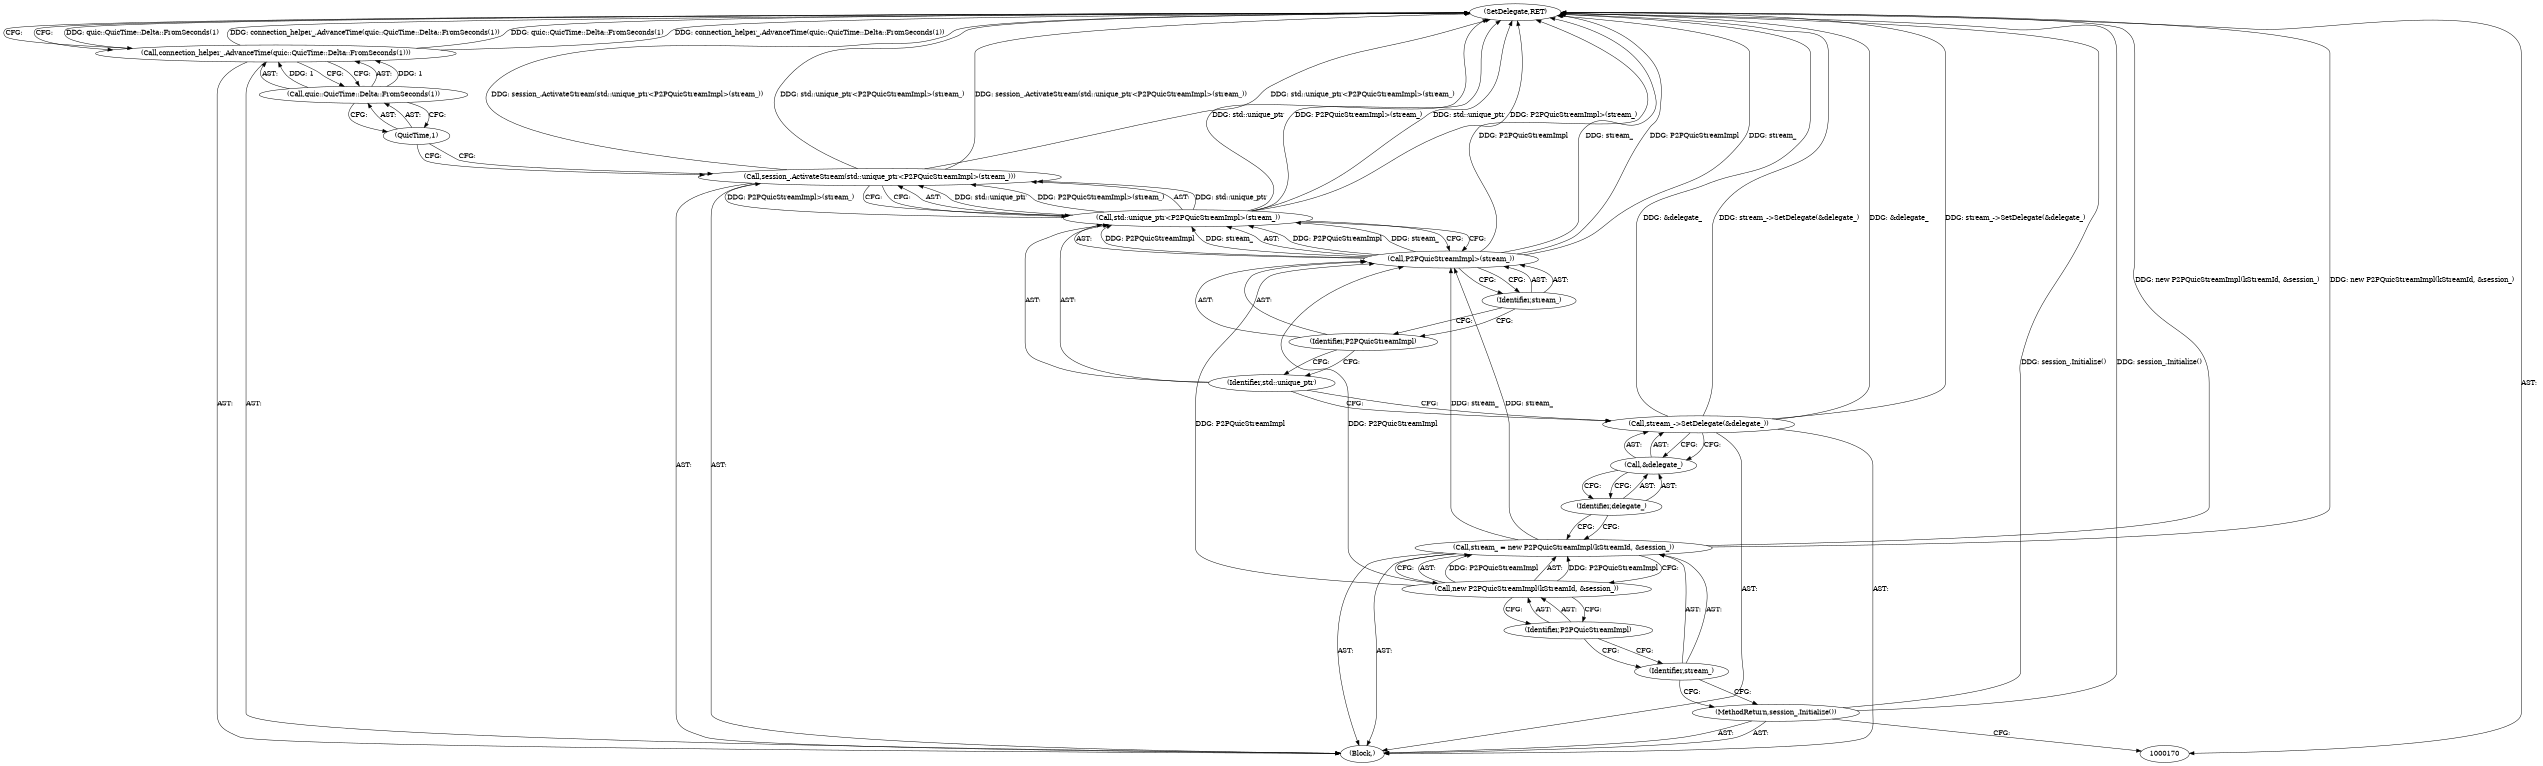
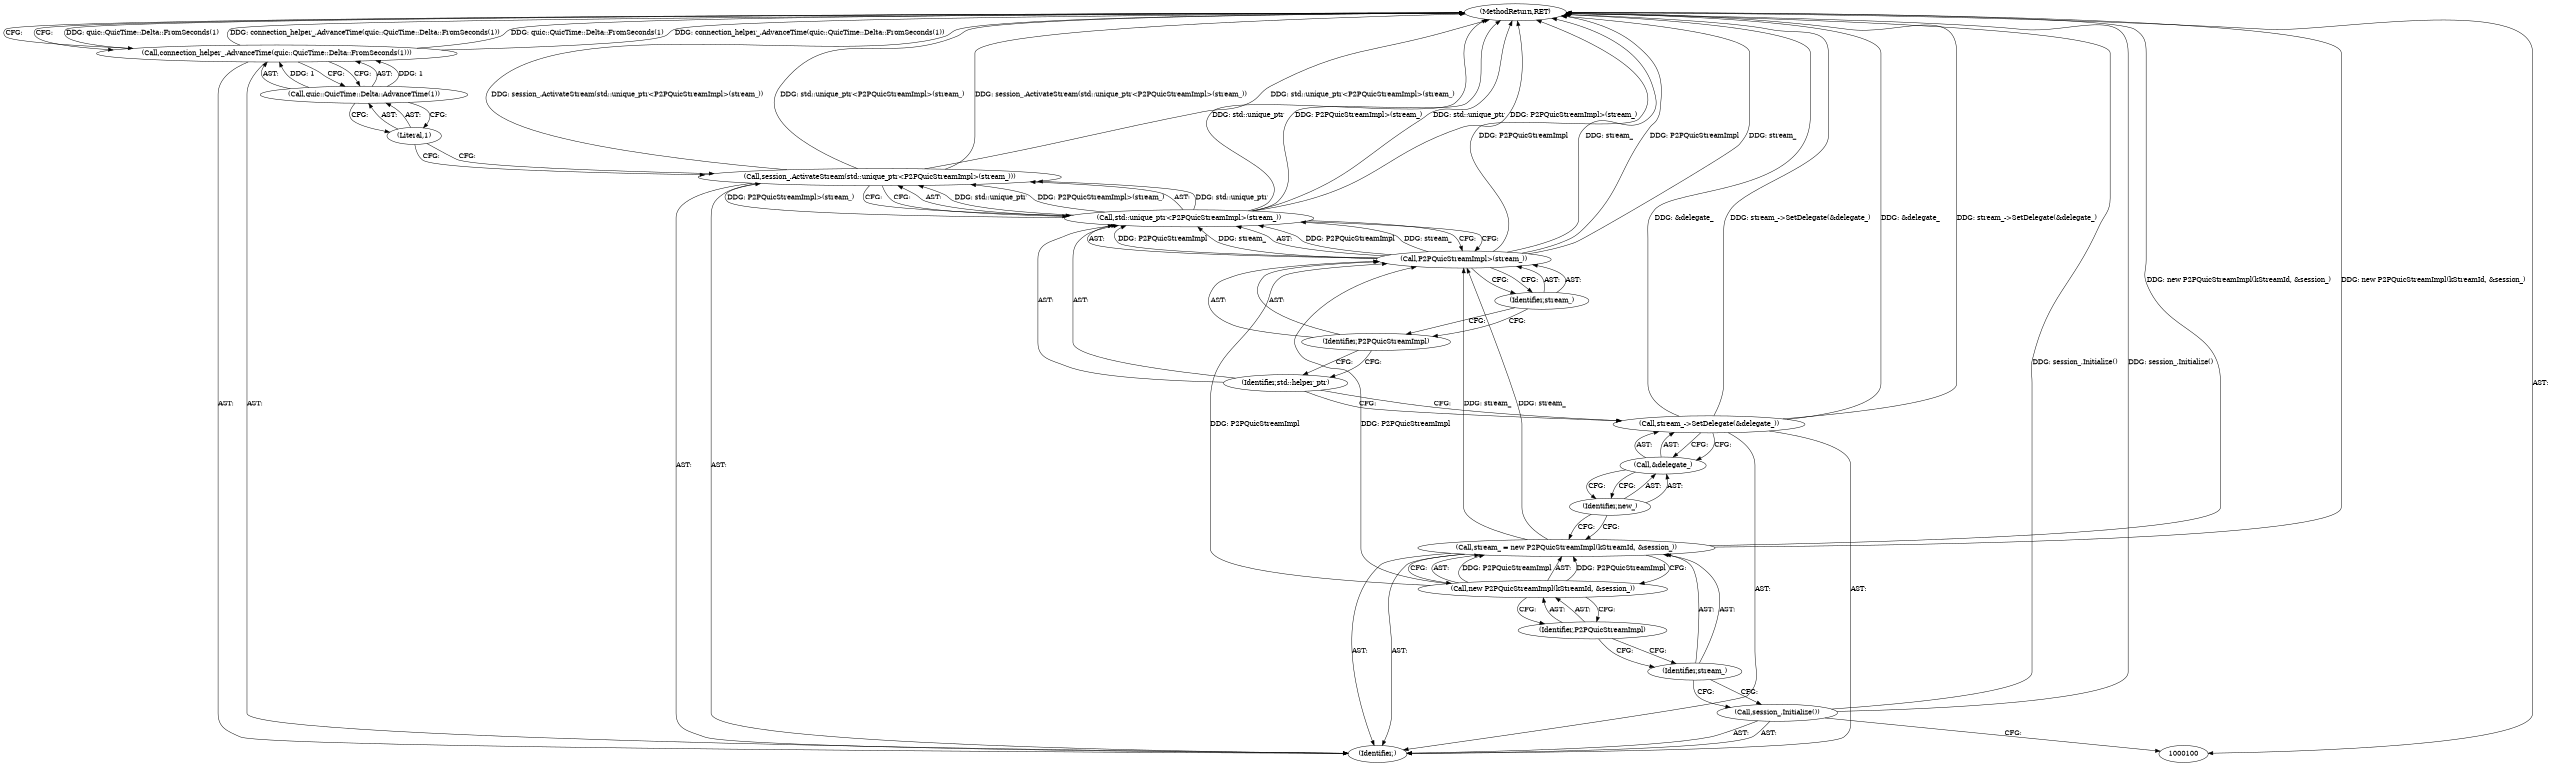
node "(SetDelegate,RET)": label "(SetDelegate,RET)" -> "(MethodReturn,RET)"
node "(Call,quic::QuicTime::Delta::FromSeconds(1))": label "(Call,quic::QuicTime::Delta::FromSeconds(1))" -> "(Call,quic::QuicTime::Delta::AdvanceTime(1))"
node "(QuicTime,1)": label "(QuicTime,1)" -> "(Literal,1)"
node "(Identifier,std::unique_ptr)": label "(Identifier,std::unique_ptr)" -> "(Identifier,std::helper_ptr)"
node "(Identifier,delegate_)": label "(Identifier,delegate_)" -> "(Identifier,new_)"
node "(MethodReturn,session_.Initialize())": label "(MethodReturn,session_.Initialize())" -> "(Call,session_.Initialize())"
node "(Block,)": label "(Block,)" -> "(Identifier,)"
node "1000170": label "1000170" -> "1000100"
